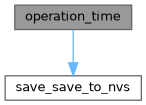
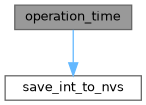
node "save_save_to_nvs": label "save_save_to_nvs" -> "save_int_to_nvs"
